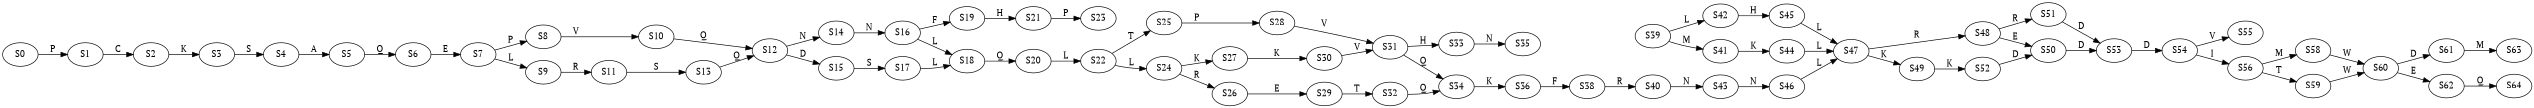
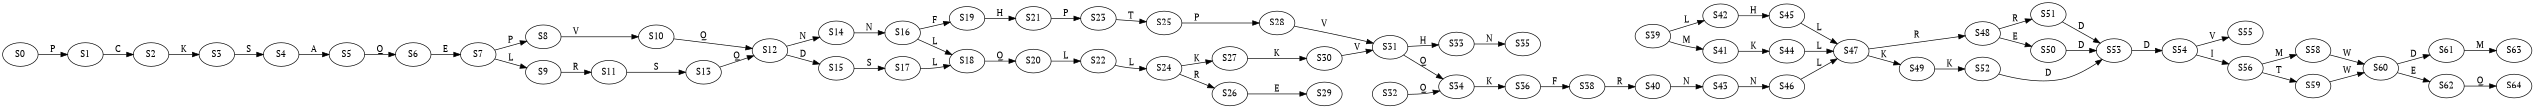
edge "S22" -> "S25": now "S23" -> "S25"
edge "S52" -> "S50": now "S52" -> "S53"
edge "S29" -> "S32": removed, label "T"
